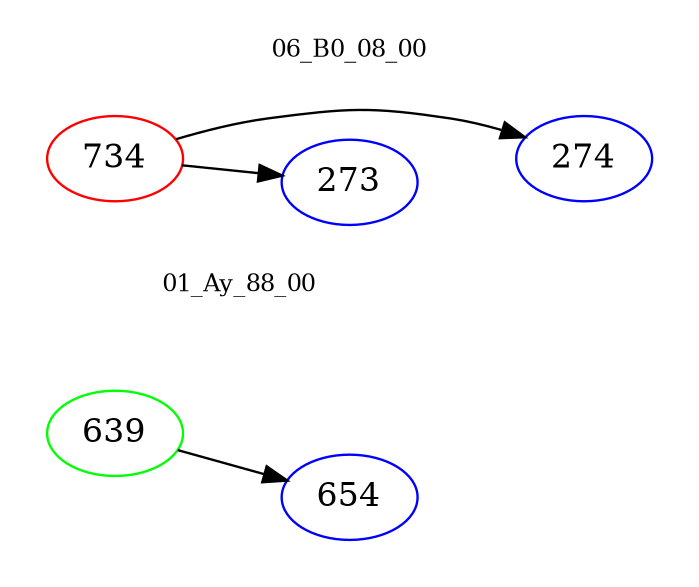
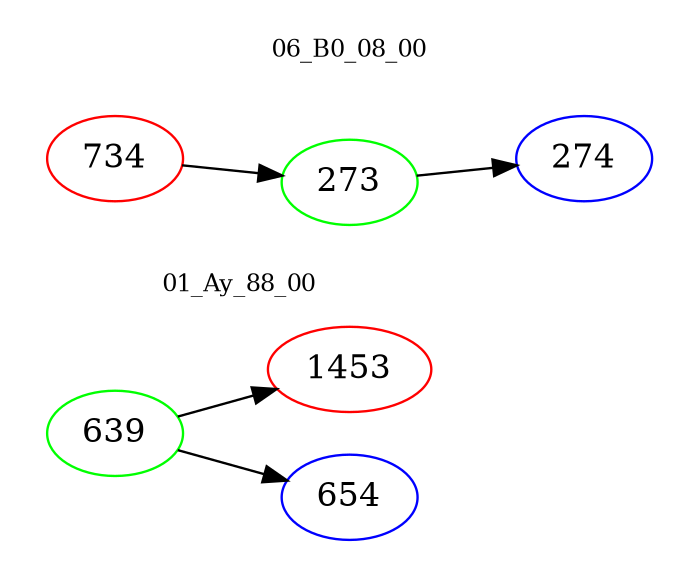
edge "734" -> "274": now "273" -> "274"
node "273": color blue -> green
node "1453": added
